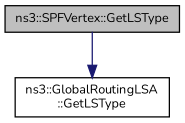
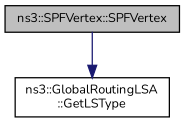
node "ns3::SPFVertex::GetLSType": label "ns3::SPFVertex::GetLSType" -> "ns3::SPFVertex::SPFVertex"
